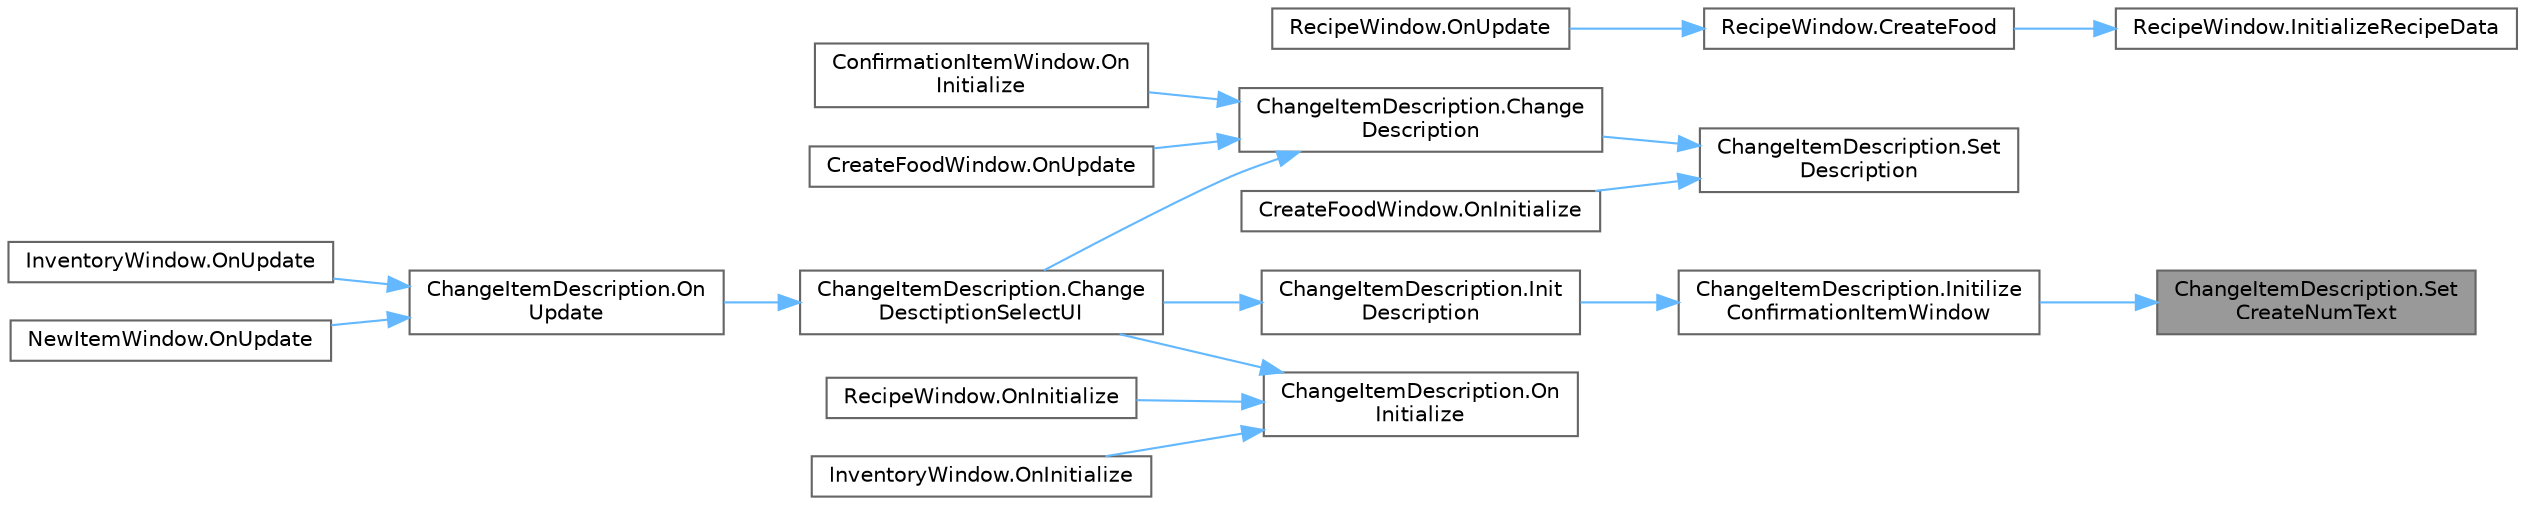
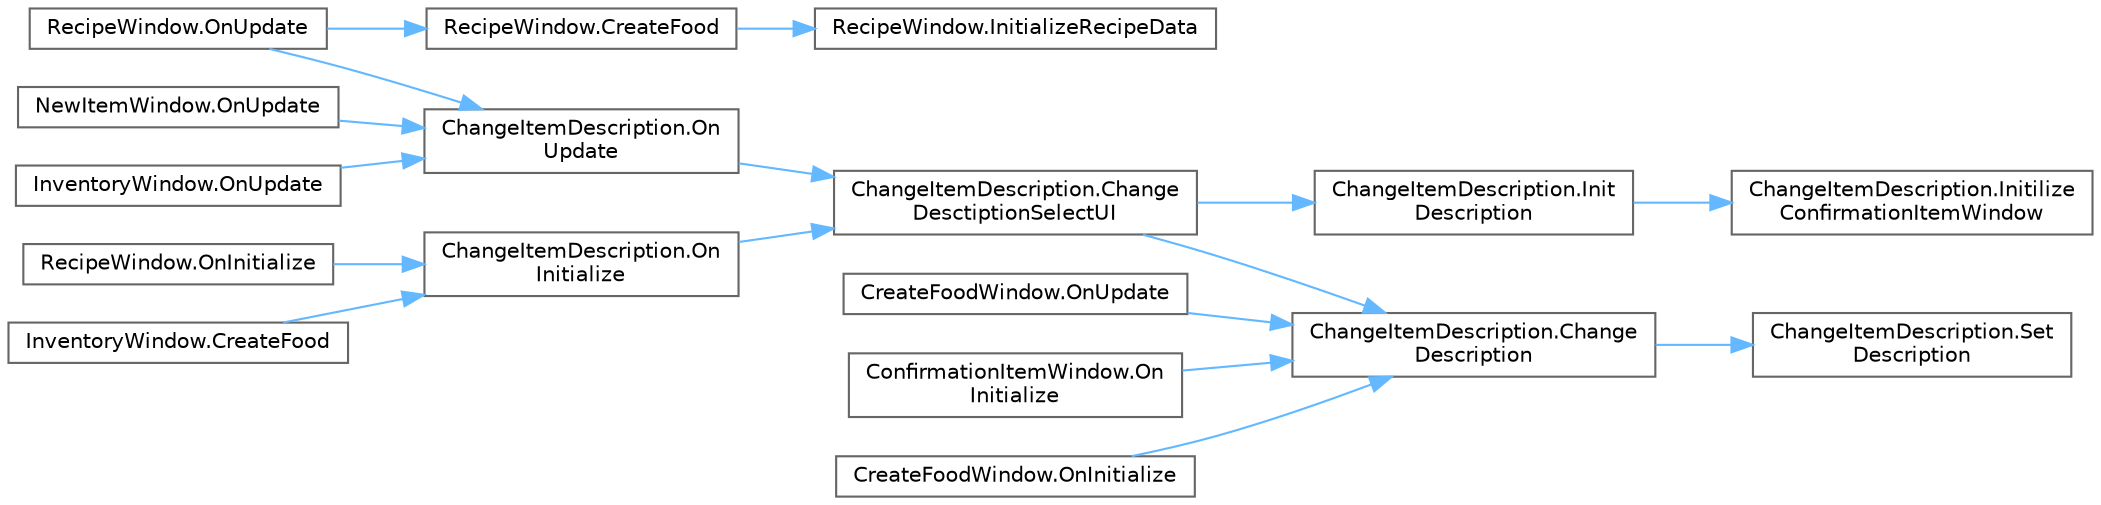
edge "RecipeWindow.OnUpdate" -> "ChangeItemDescription.On Update": added
edge "CreateFoodWindow.OnInitialize" -> "ChangeItemDescription.Set Description": now "CreateFoodWindow.OnInitialize" -> "ChangeItemDescription.Change Description"
node "ChangeItemDescription.Set CreateNumText": removed
edge "ChangeItemDescription.Change DesctiptionSelectUI" -> "ChangeItemDescription.On Initialize": reversed
node "InventoryWindow.OnInitialize": label "InventoryWindow.OnInitialize" -> "InventoryWindow.CreateFood"
